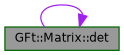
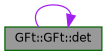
node "GFt::Matrix::det": label "GFt::Matrix::det" -> "GFt::GFt::det"
